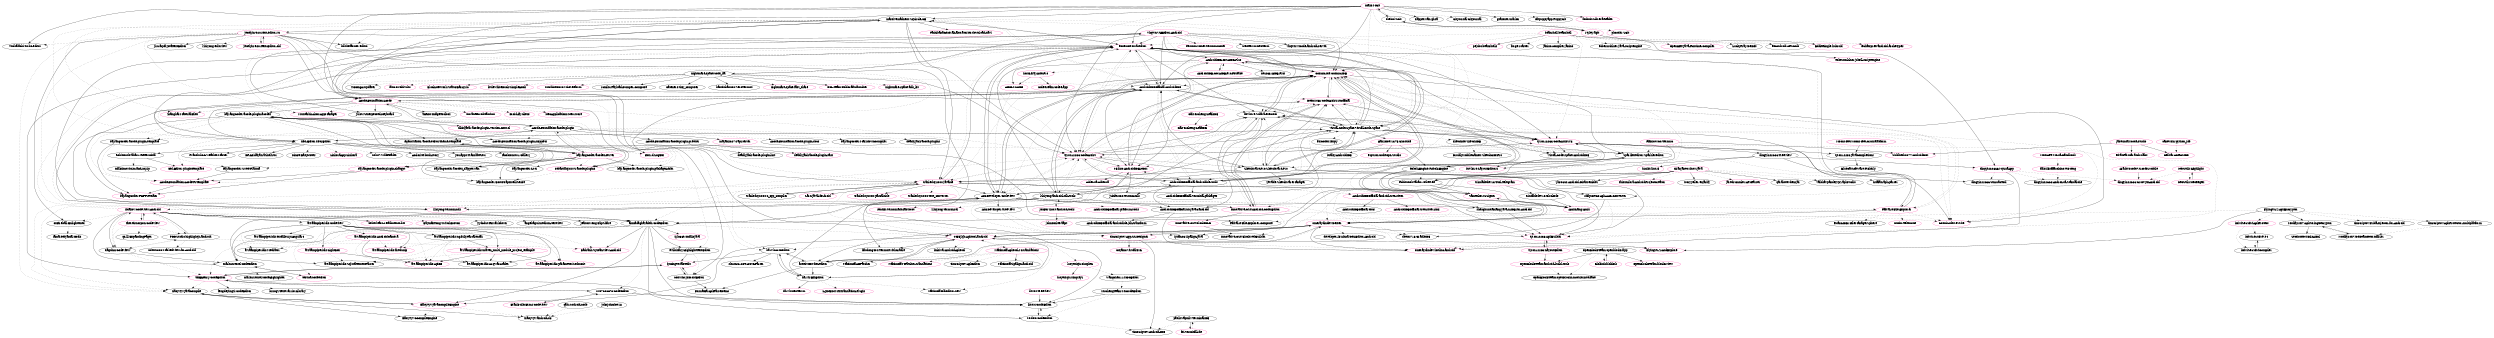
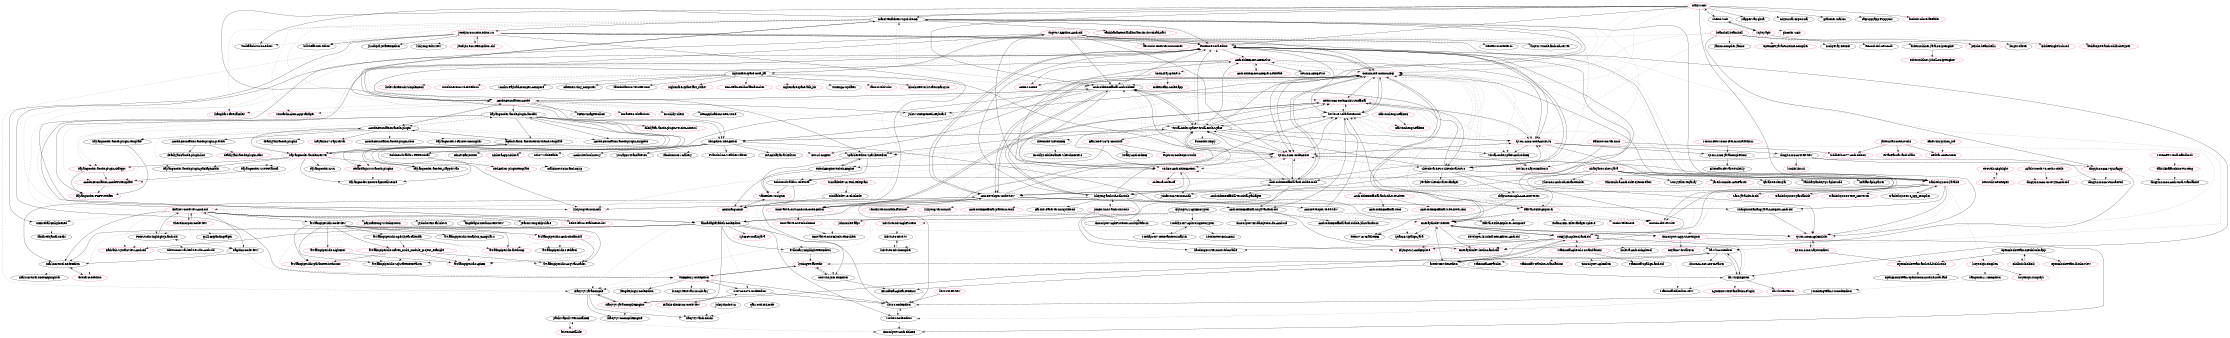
node "NeoApplications/Neo-Store": color deeppink -> black
edge "Xed-Editor/Xed-Editor" -> "Xed-Editor/pluginTemplate": now "Xed-Editor/Xed-Editor" -> "maksimowiczm/find-my-ip"
node "Harshiv-Patel/termux-jdkTools": added
